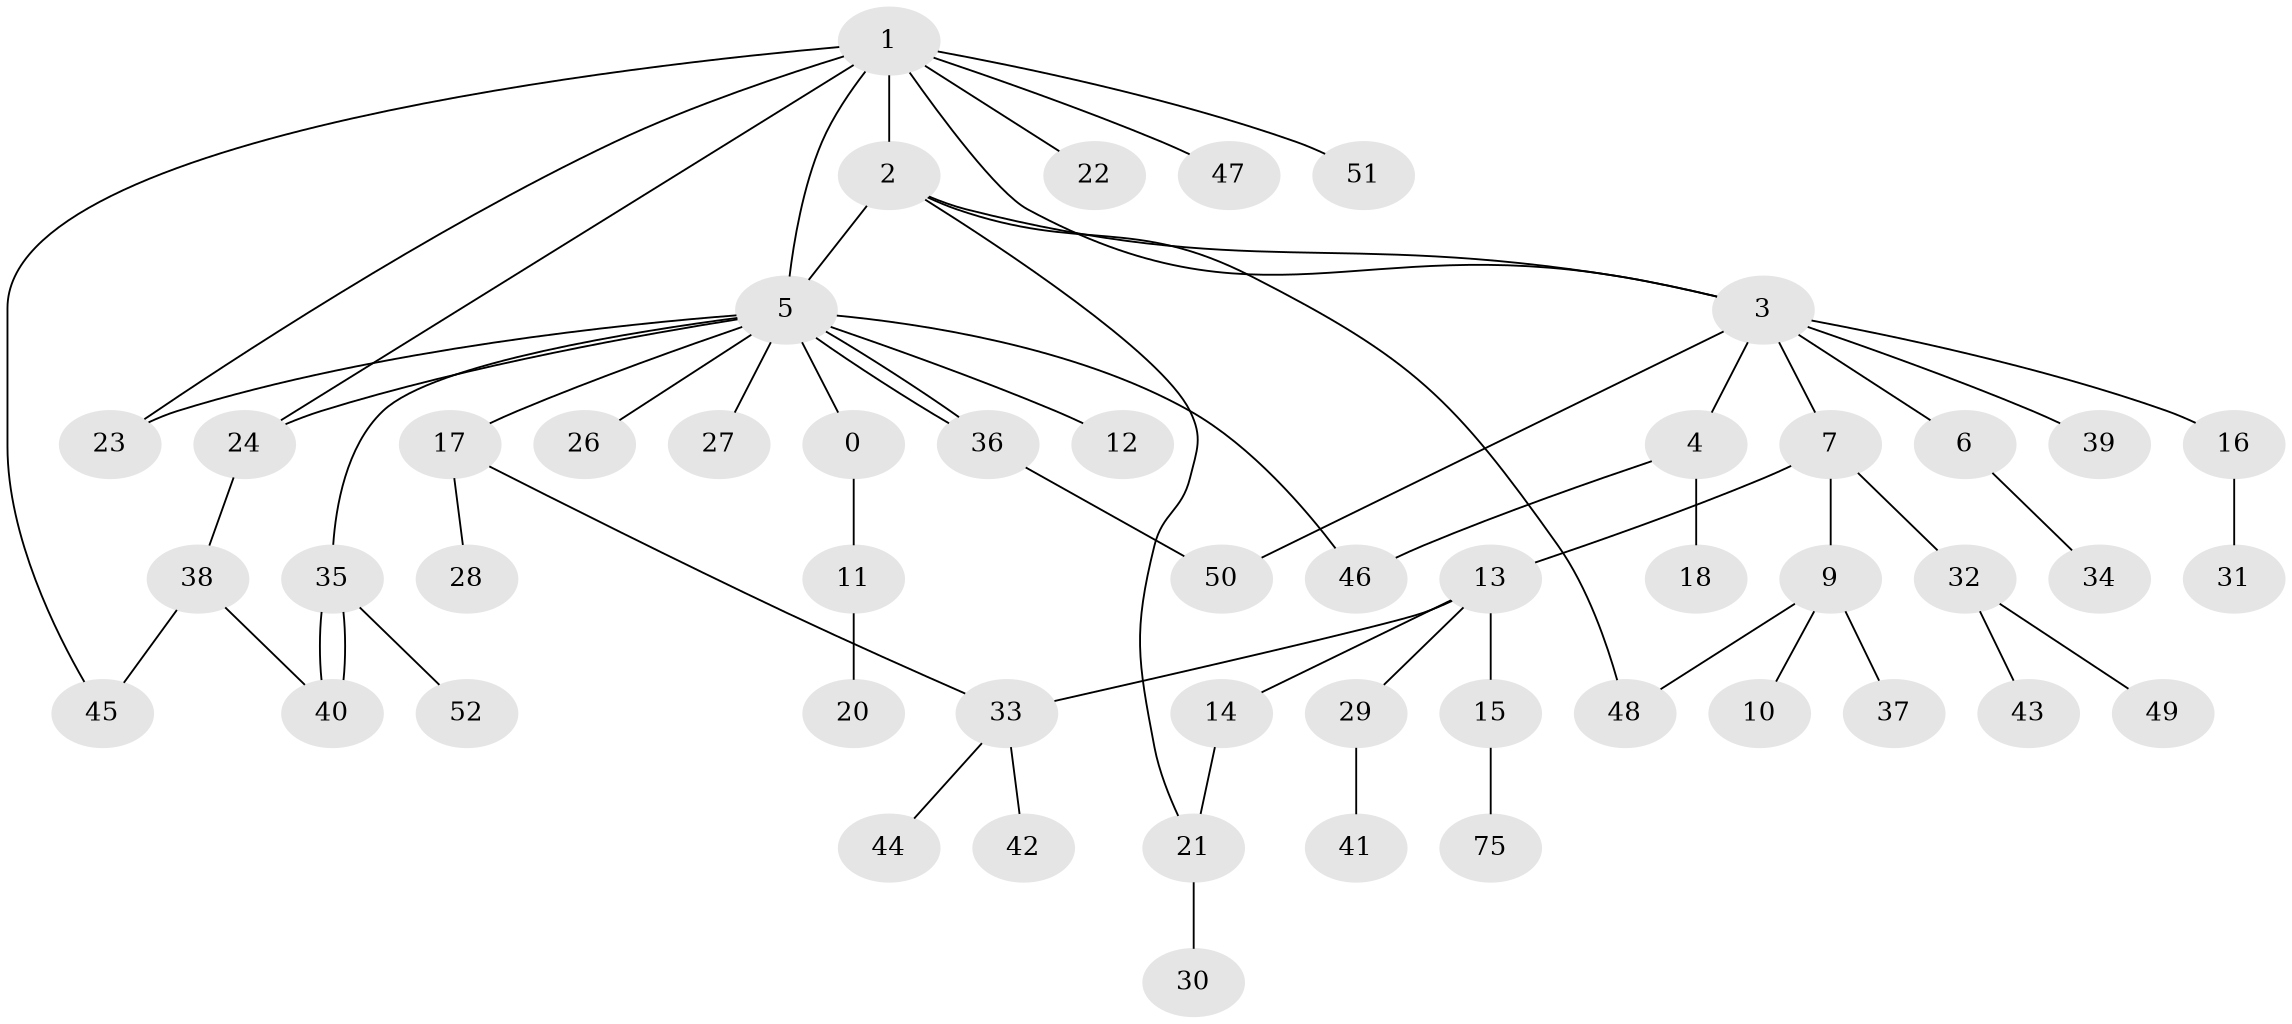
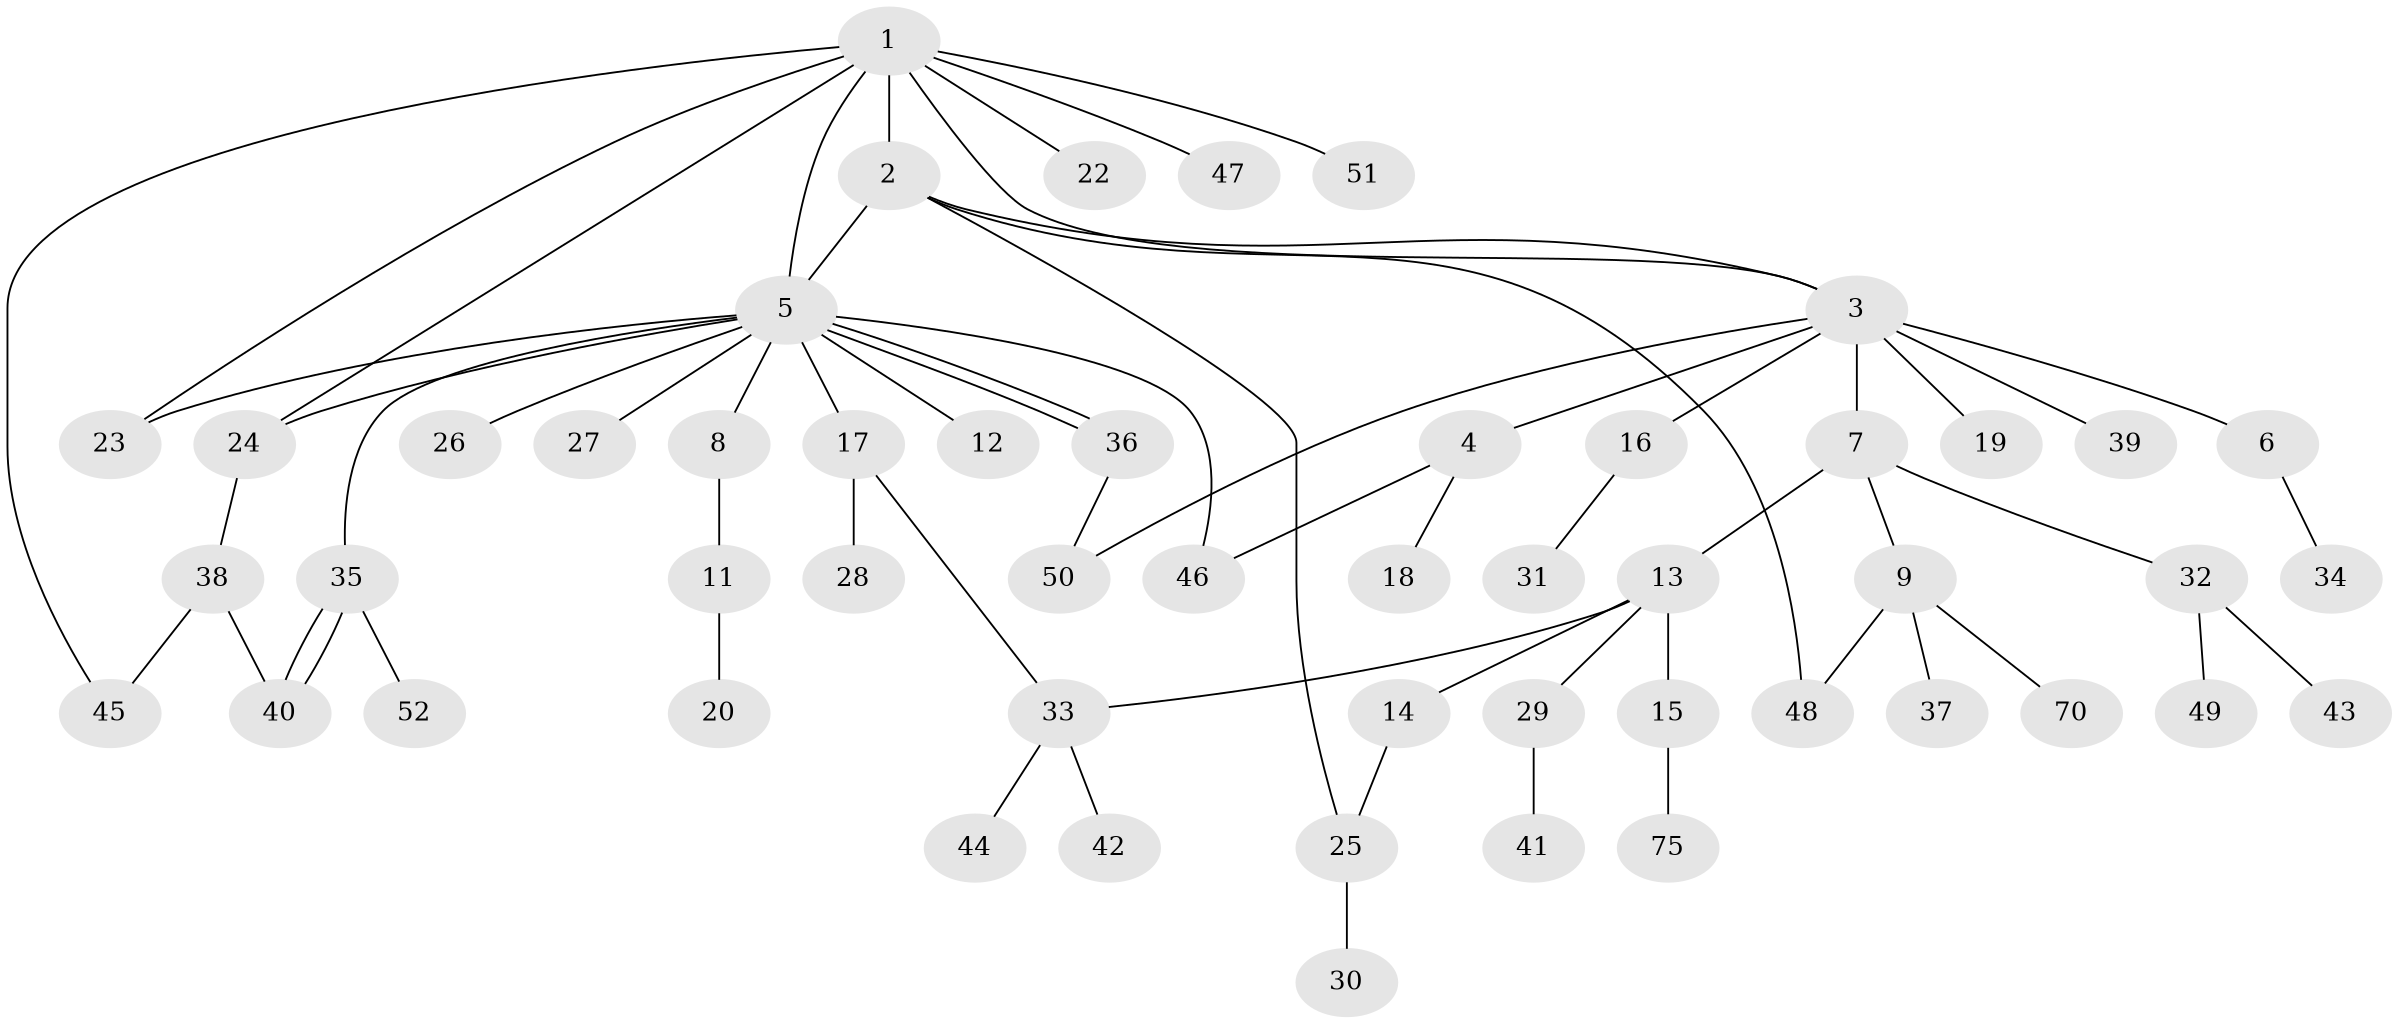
node "0": label "0" -> "8"
node "19": added
node "10": label "10" -> "70"
node "21": label "21" -> "25"
